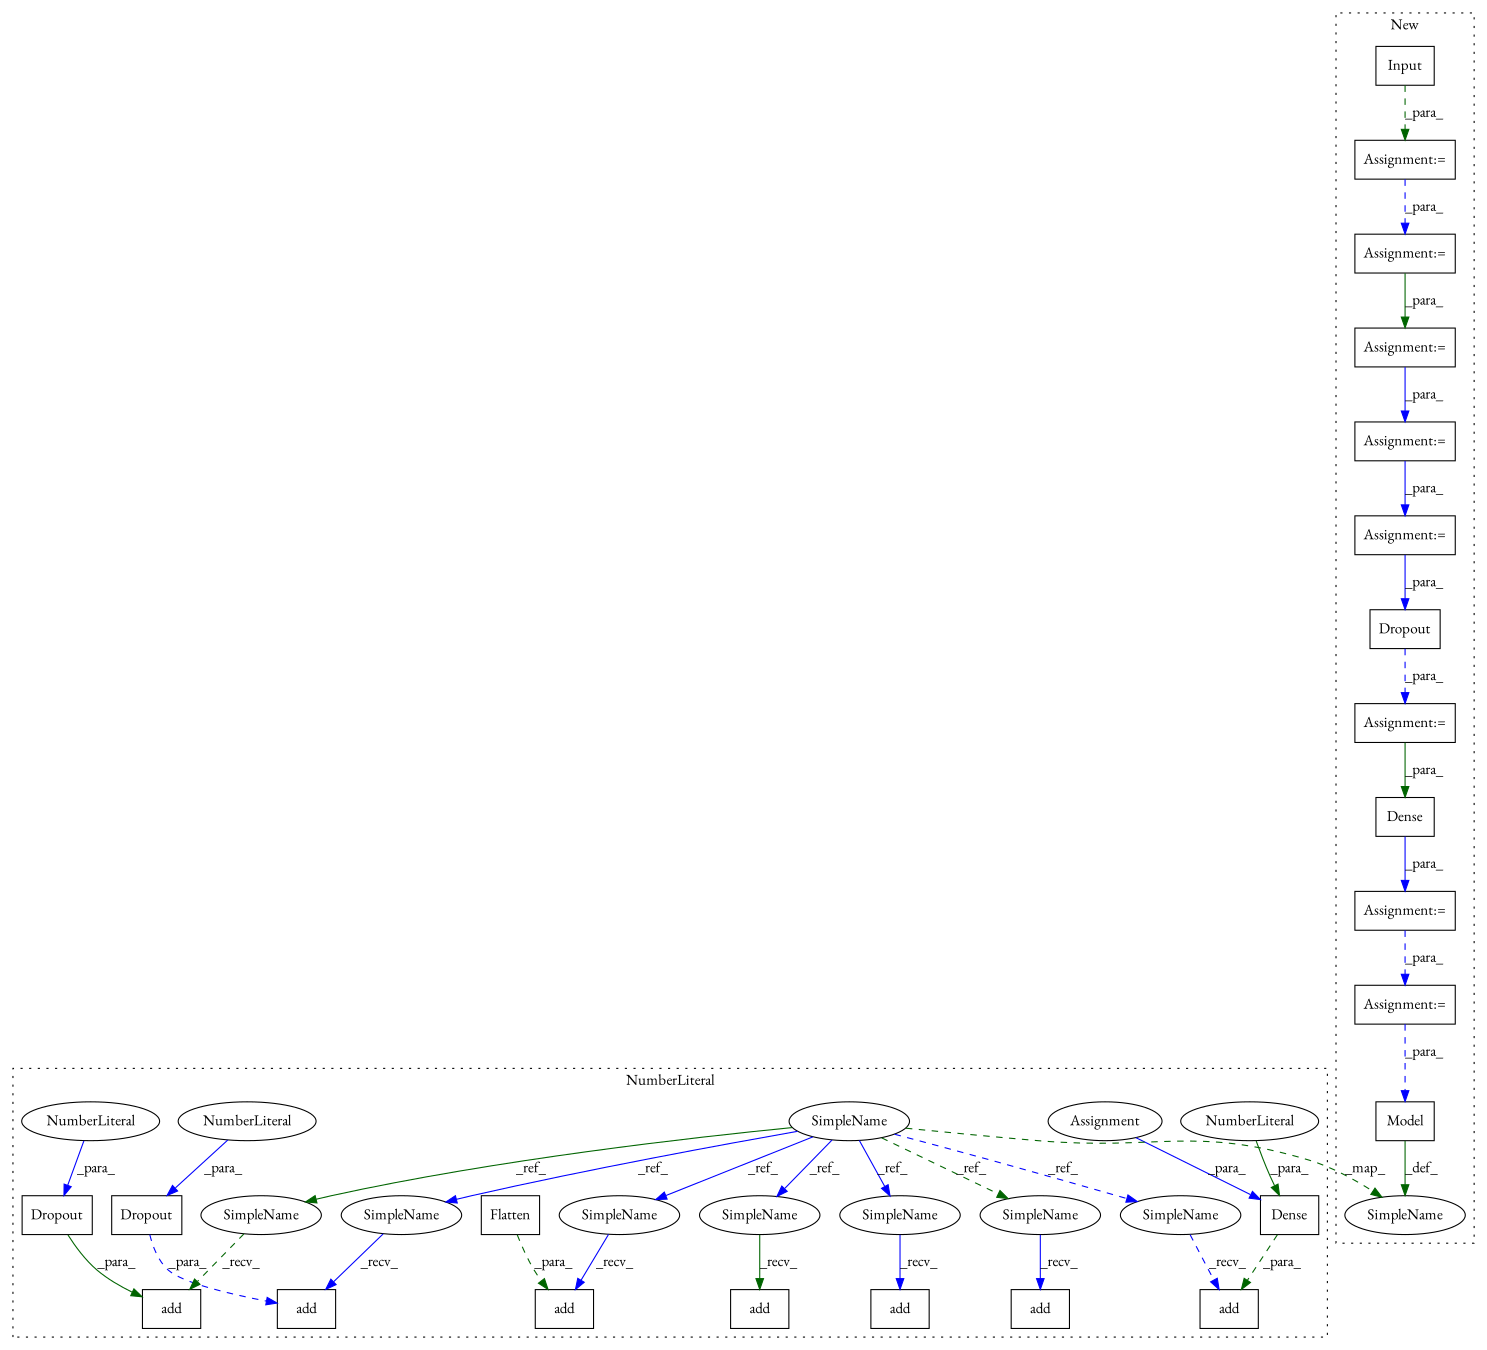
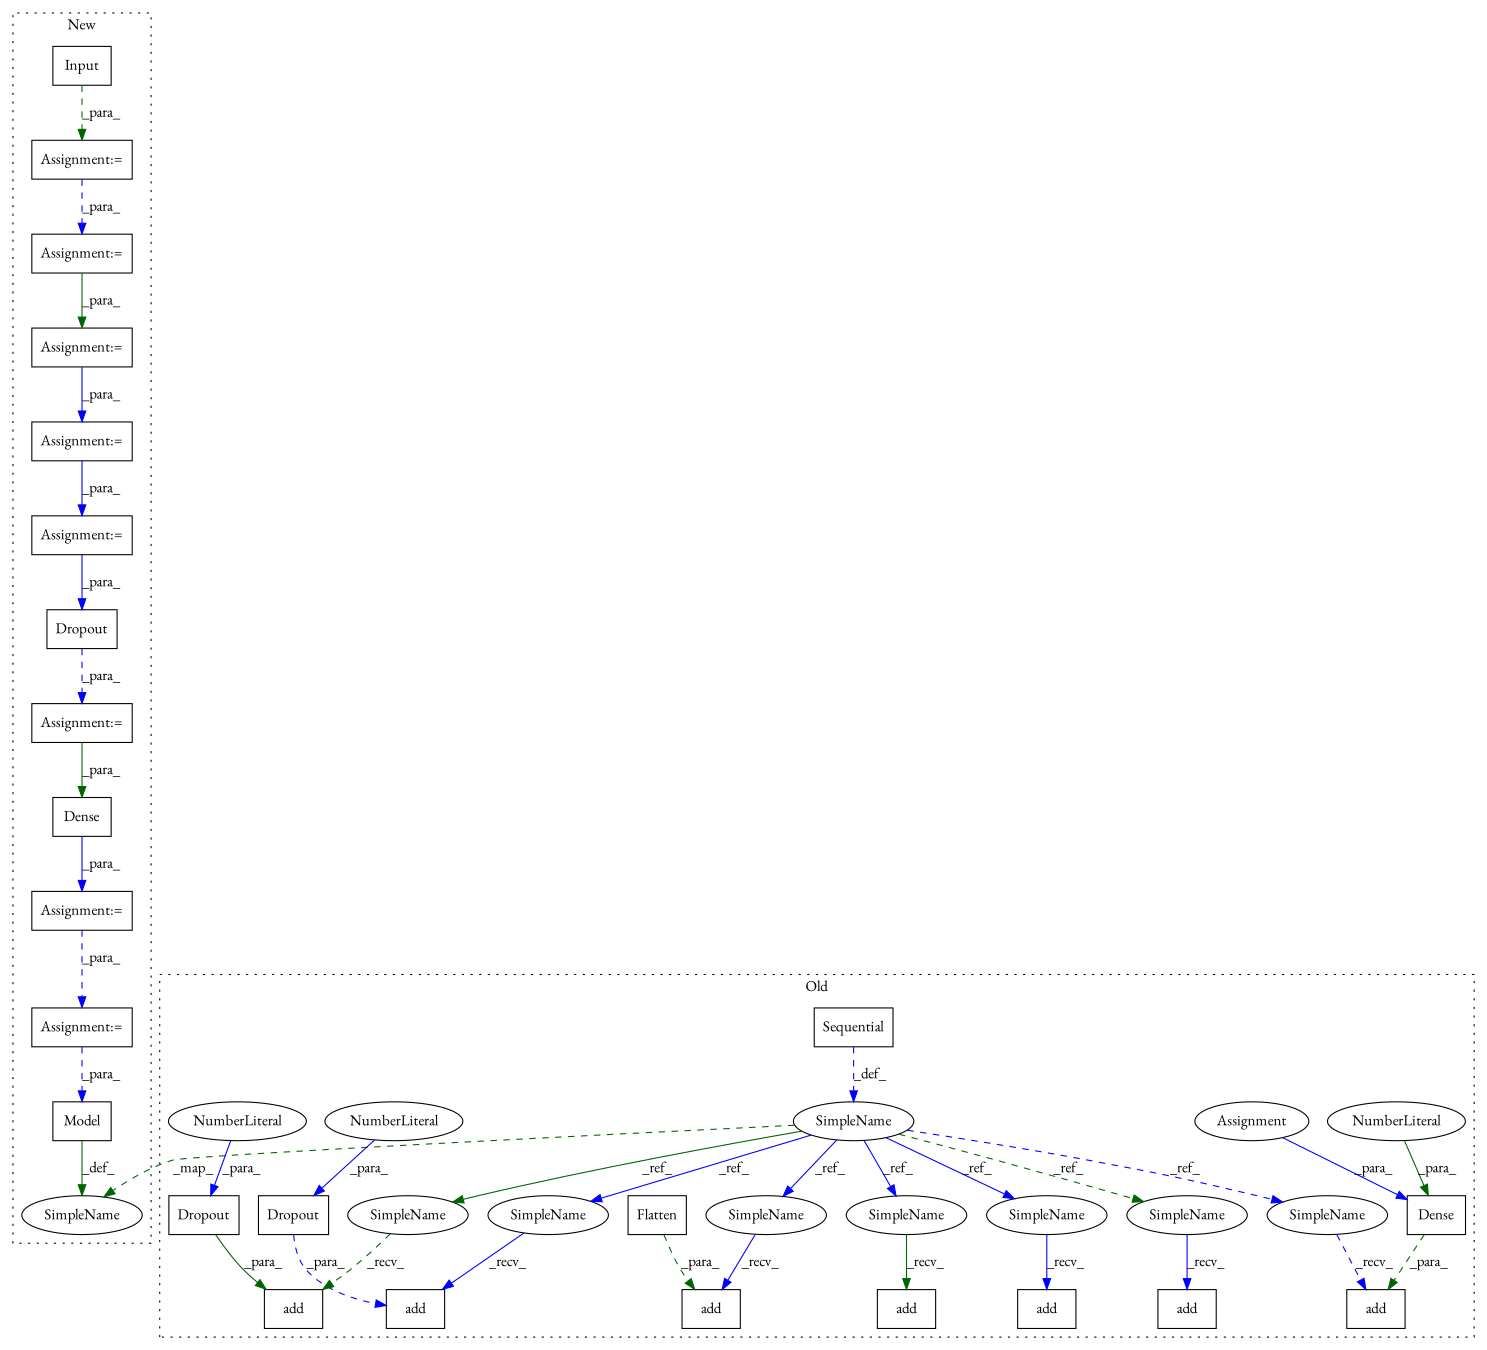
node "Sequential": added
cluster "NumberLiteral": label "NumberLiteral" -> "Old"
